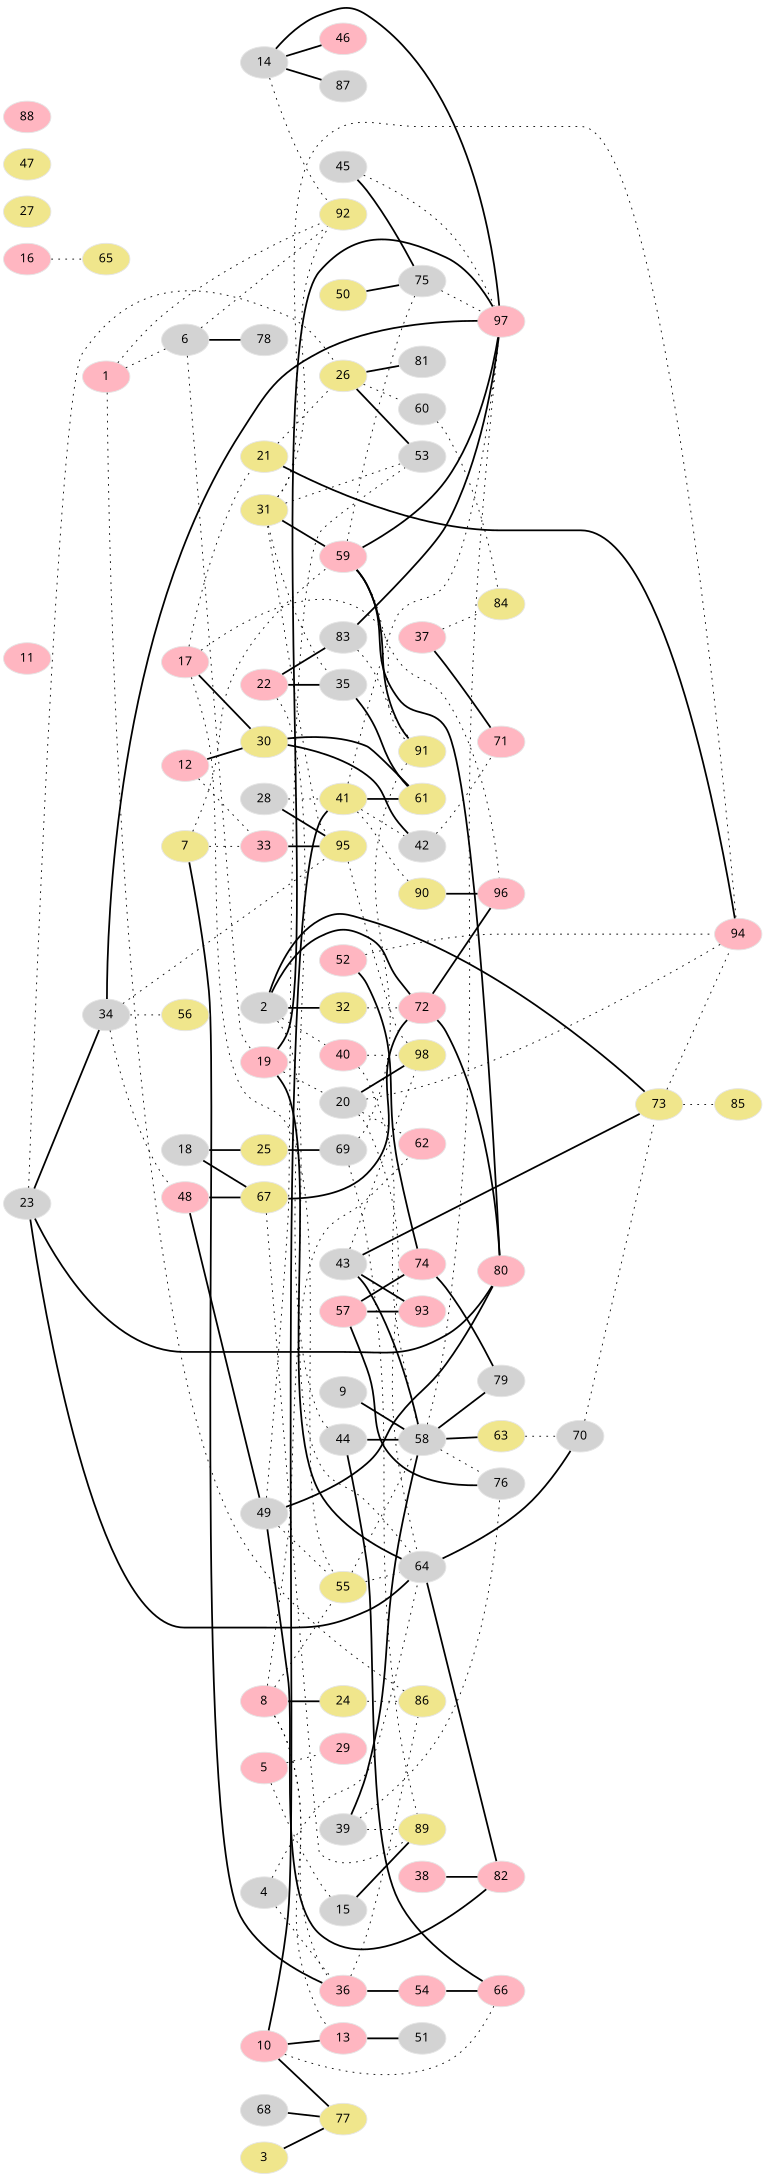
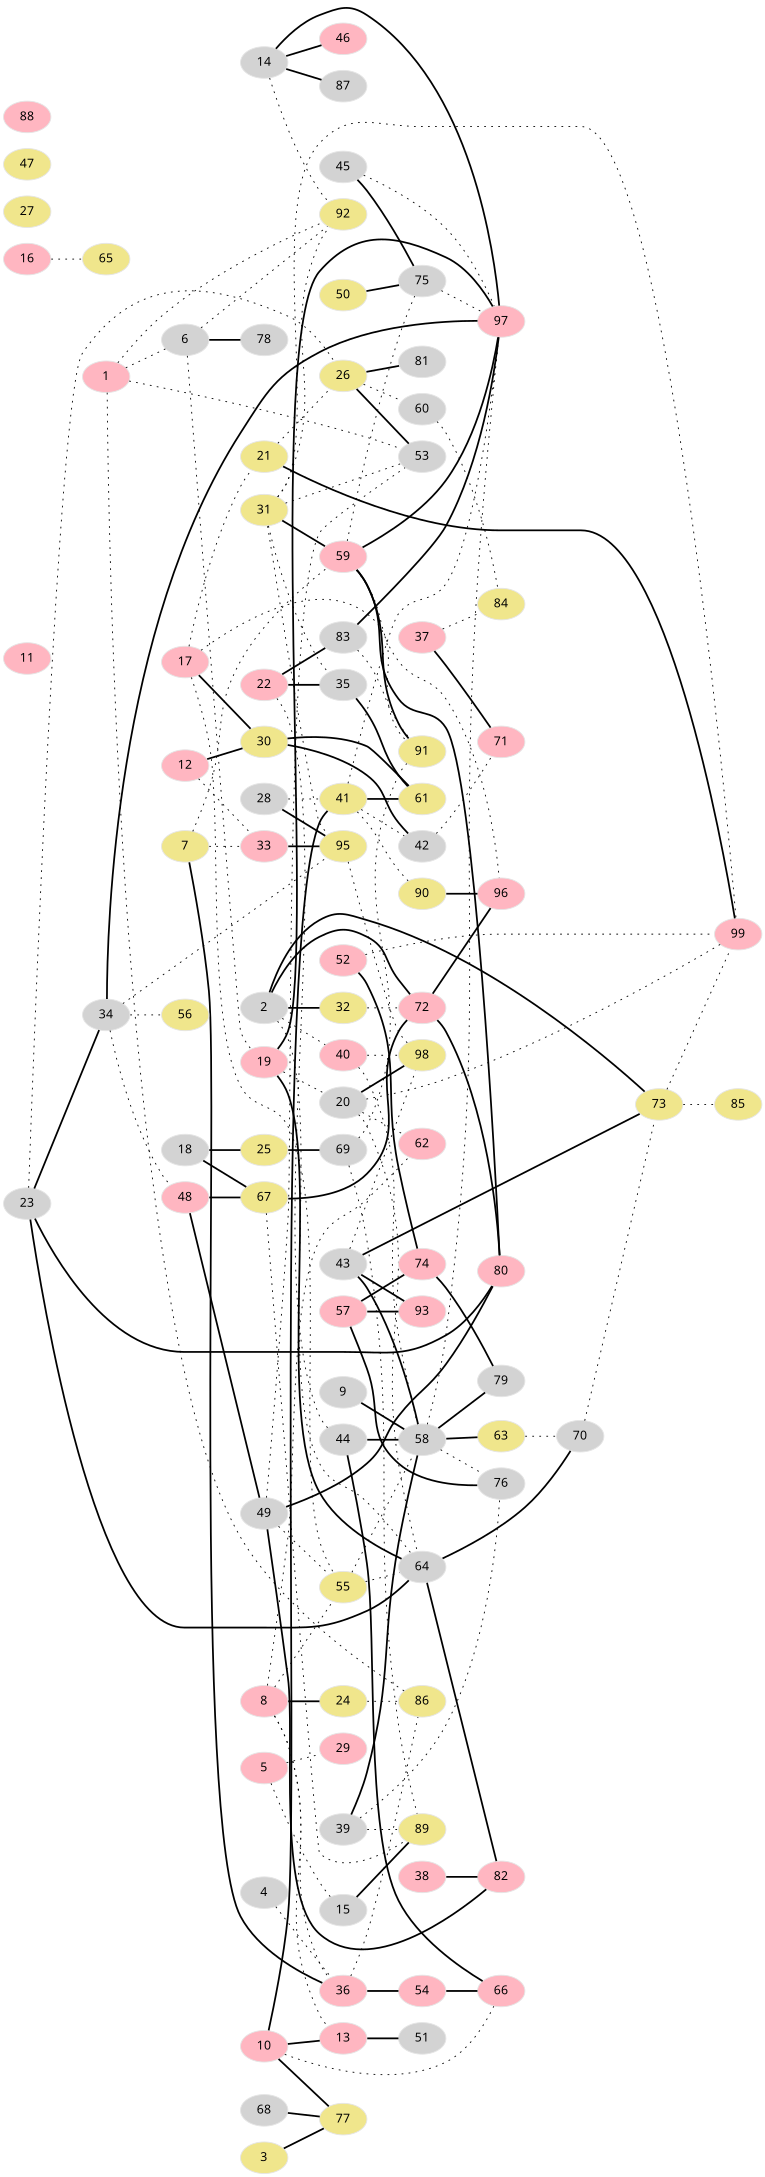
edge "1" -- "53": added
node "94": label "94" -> "99"
edge "64" -- "4": removed
